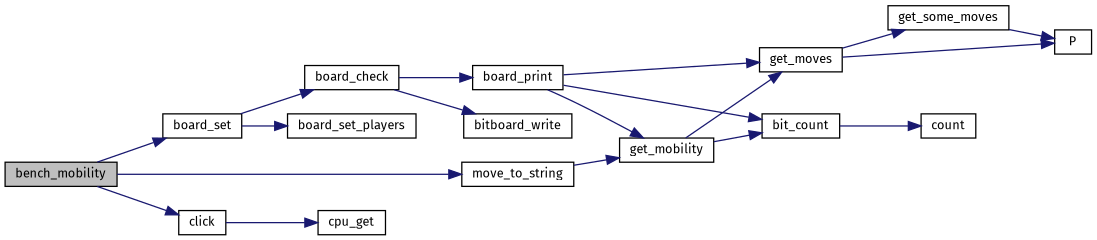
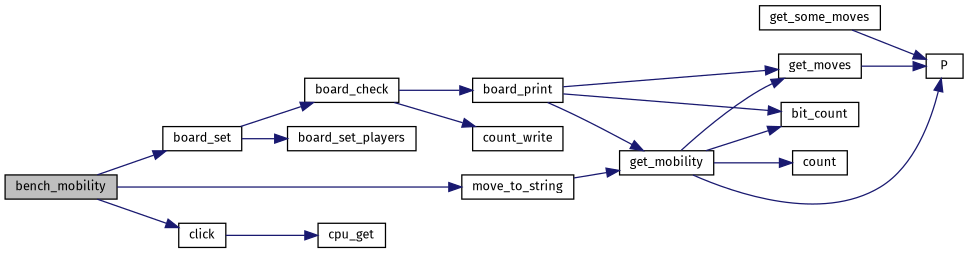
edge "get_moves" -> "get_some_moves": removed
node "bitboard_write": label "bitboard_write" -> "count_write"
edge "bit_count" -> "count": now "get_mobility" -> "count"
edge "get_mobility" -> "P": added
